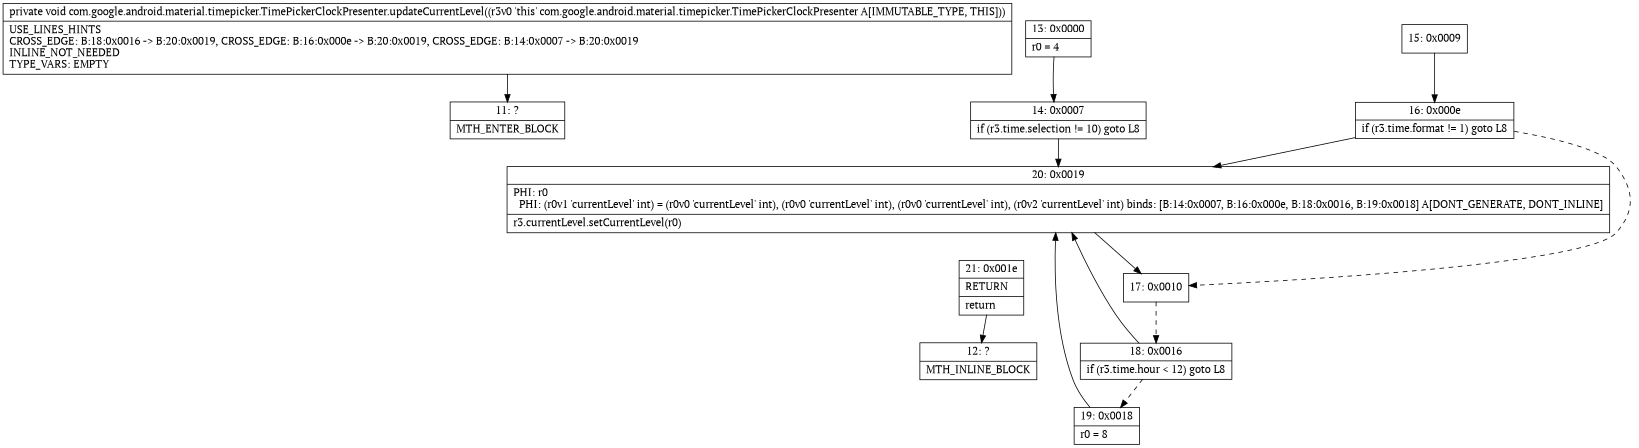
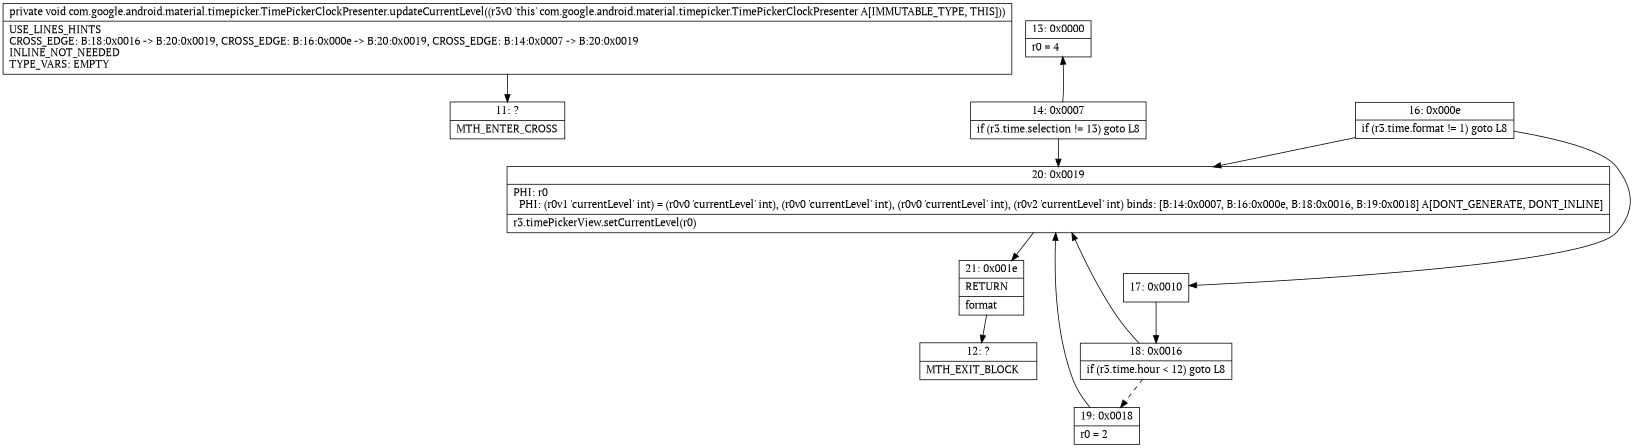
node "15: 0x0009": removed
edge "13: 0x0000" -> "14: 0x0007": reversed
node "11: ?": text "MTH_ENTER_BLOCK" -> "MTH_ENTER_CROSS"
node "14: 0x0007": text "if (r3.time.selection != 10) goto L8" -> "if (r3.time.selection != 13) goto L8"
node "20: 0x0019": text "r3.currentLevel.setCurrentLevel(r0)" -> "r3.timePickerView.setCurrentLevel(r0)"
edge "20: 0x0019" -> "17: 0x0010": now "20: 0x0019" -> "21: 0x001e"
edge "16: 0x000e" -> "17: 0x0010": style dashed -> solid
node "21: 0x001e": text "return" -> "format"
edge "17: 0x0010" -> "18: 0x0016": style dashed -> solid
node "12: ?": text "MTH_INLINE_BLOCK" -> "MTH_EXIT_BLOCK"
node "19: 0x0018": text "r0 = 8" -> "r0 = 2"
